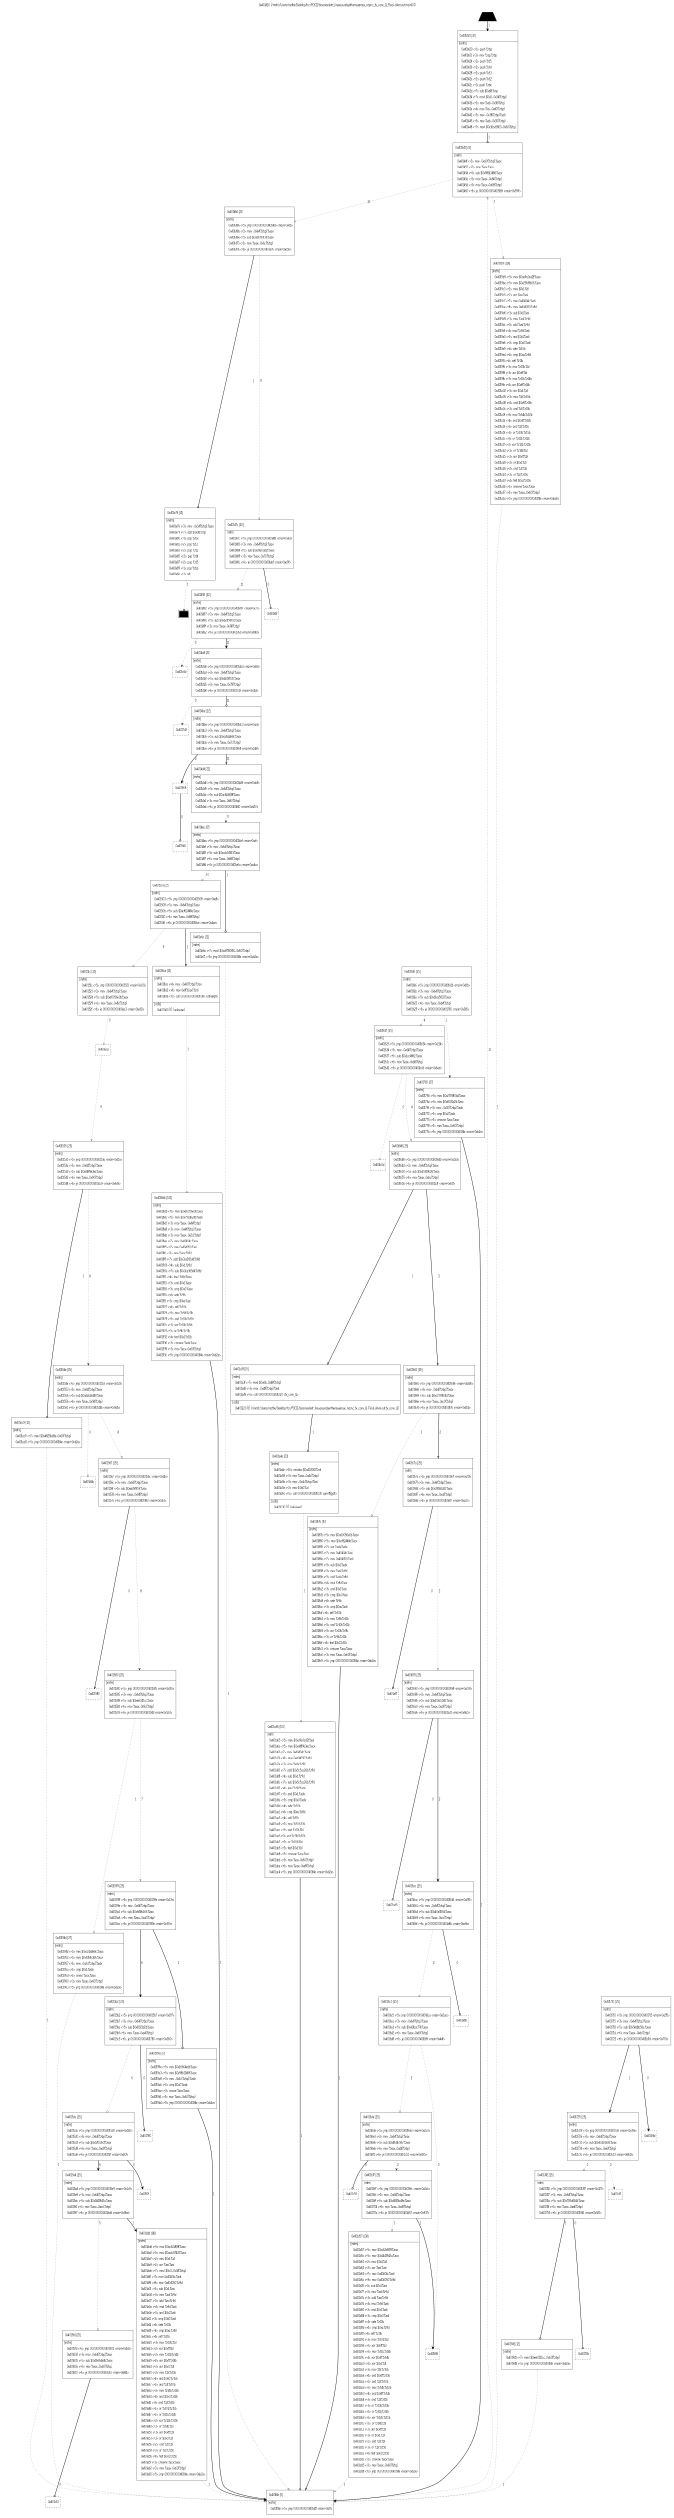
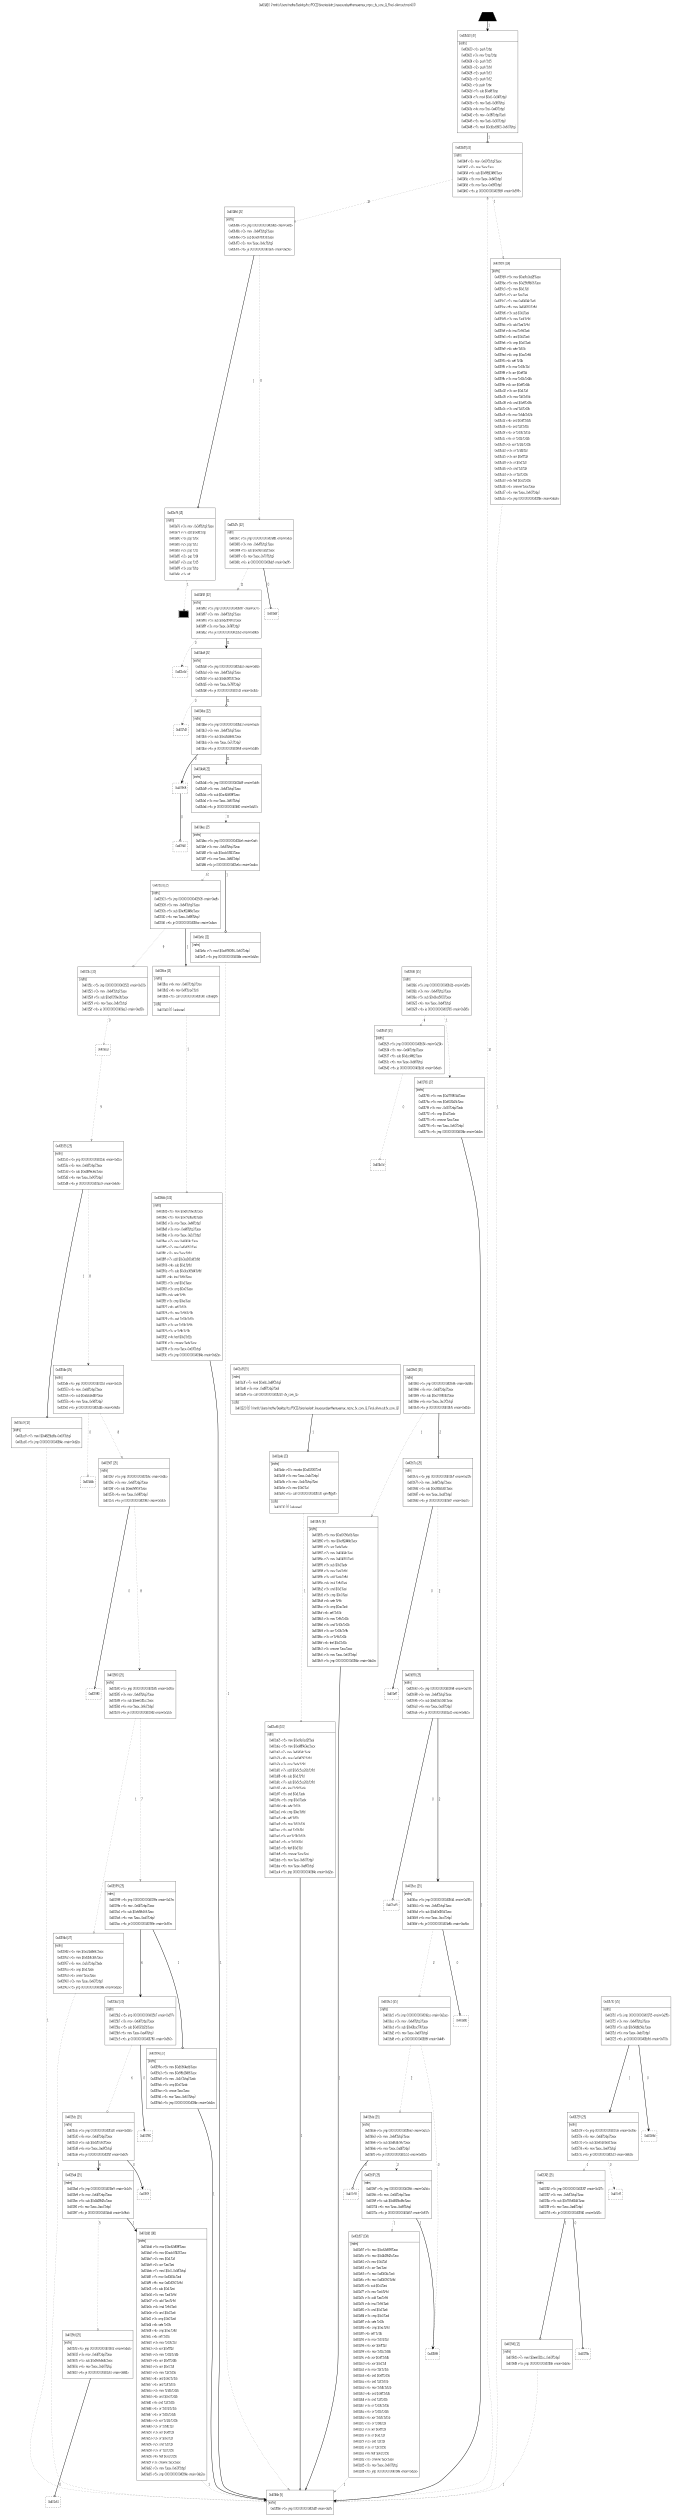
node "0x401648 [25]": removed
